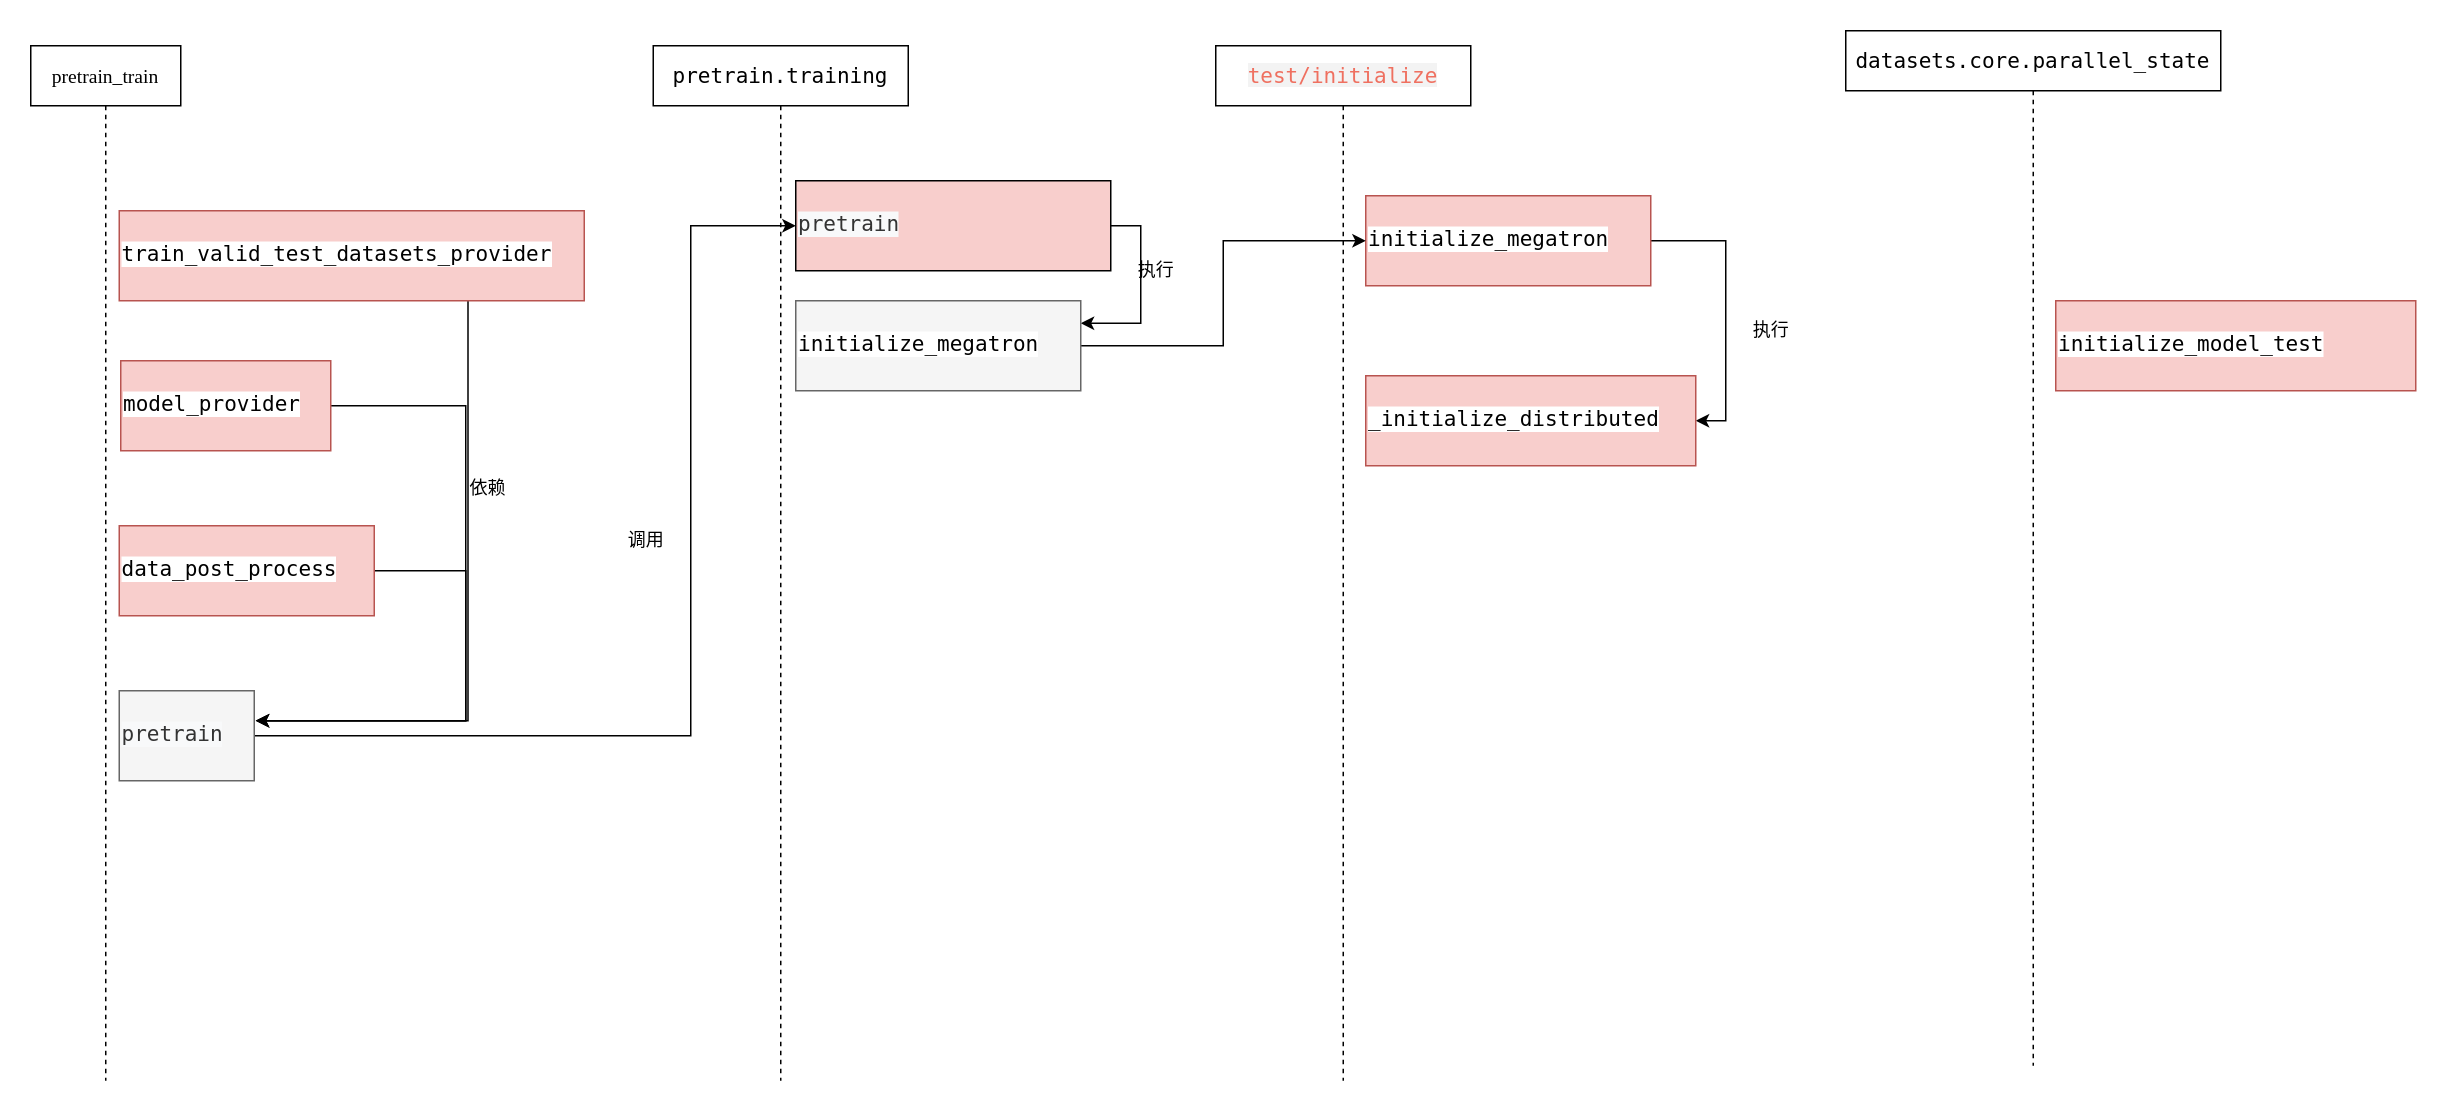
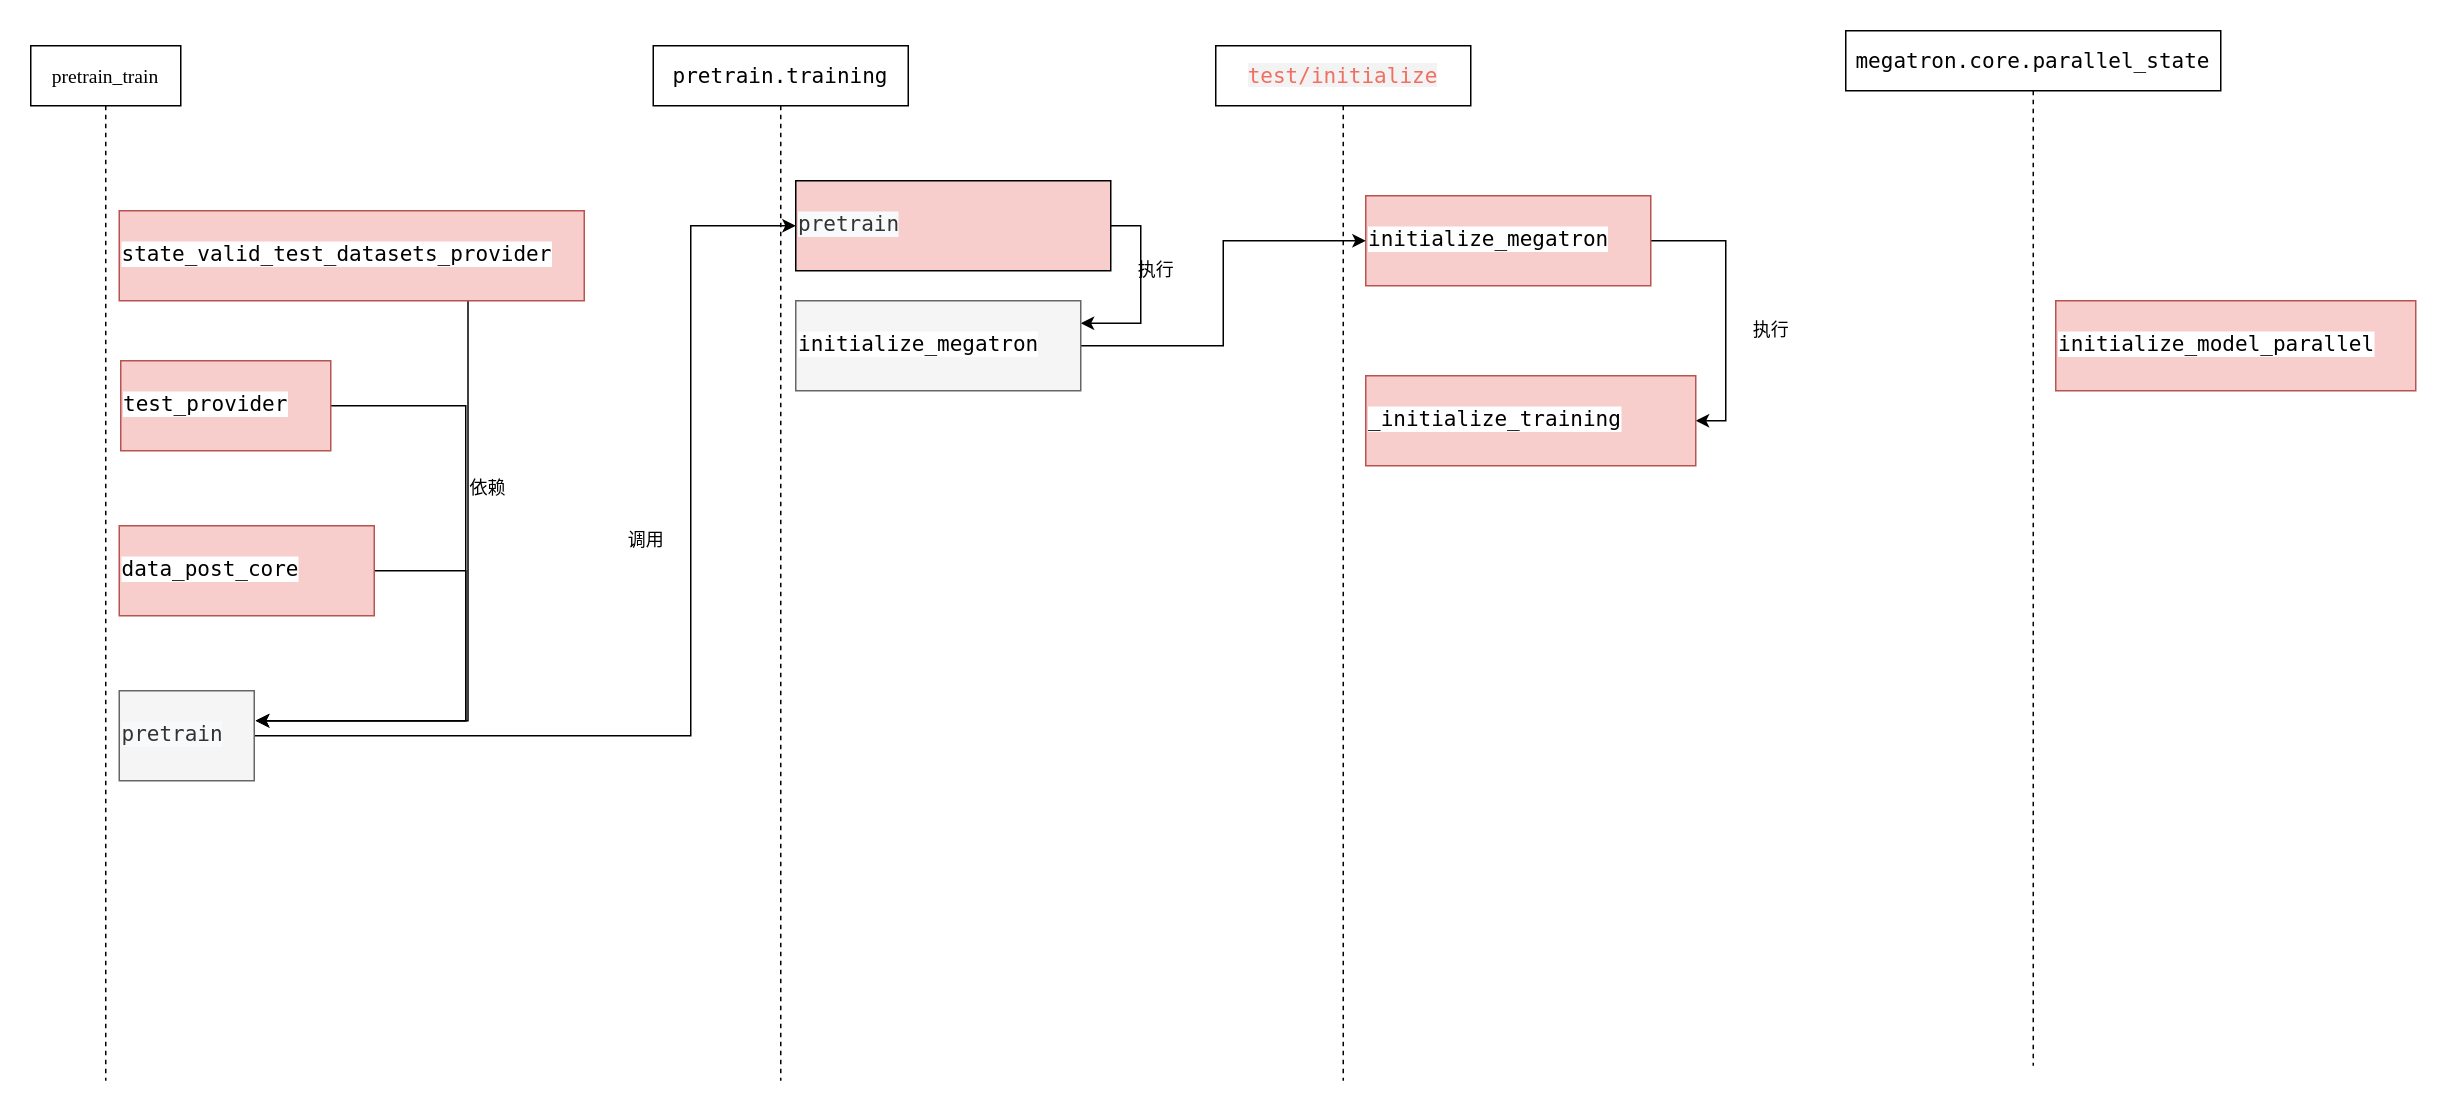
node "datasets.core.parallel_state": label "datasets.core.parallel_state" -> "megatron.core.parallel_state"
node "train_valid_test_datasets_provider": label "train_valid_test_datasets_provider" -> "state_valid_test_datasets_provider"
node "initialize_model_test": label "initialize_model_test" -> "initialize_model_parallel"
node "model_provider": label "model_provider" -> "test_provider"
node "_initialize_distributed": label "_initialize_distributed" -> "_initialize_training"
node "data_post_process": label "data_post_process" -> "data_post_core"
